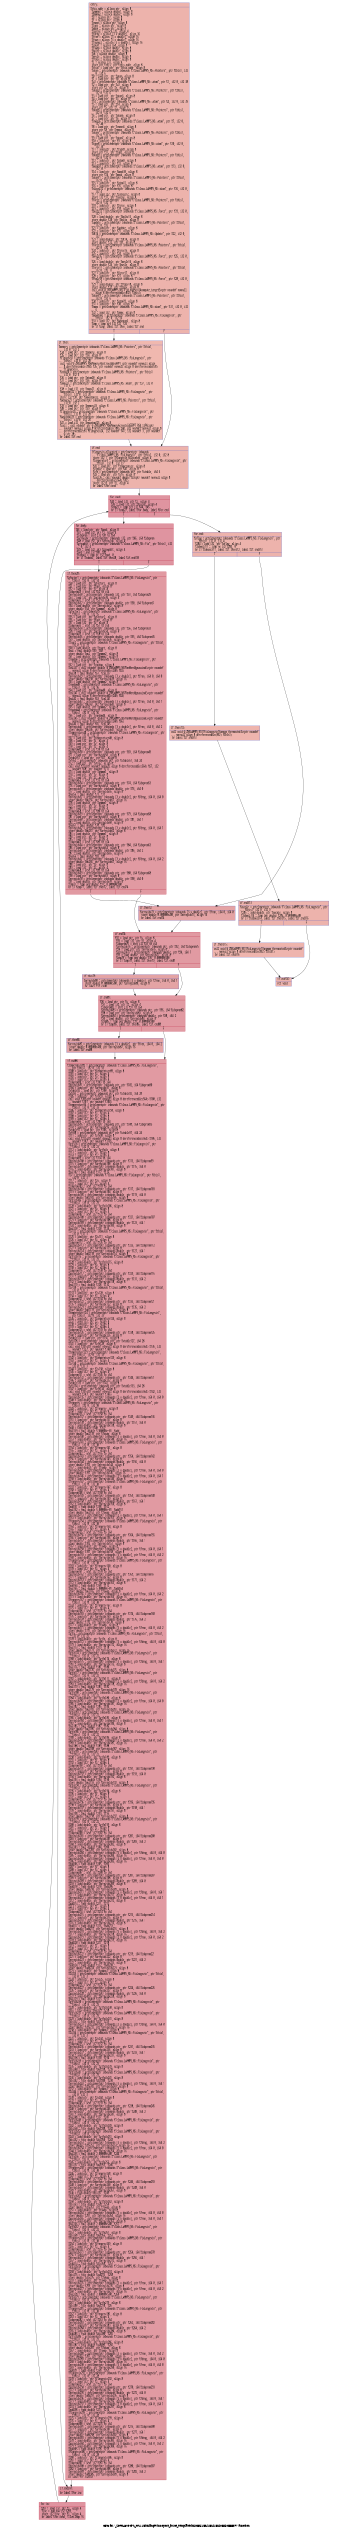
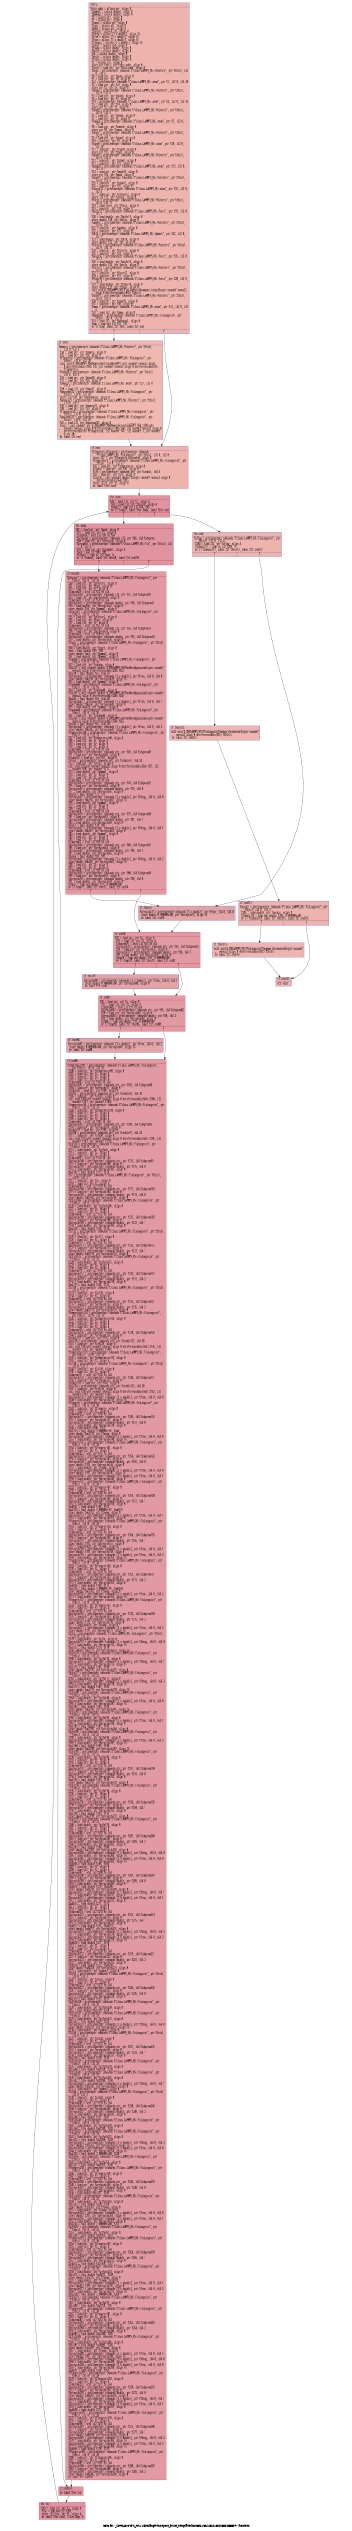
node "entry:": text "%18 = load ptr, ptr %force, align 8" -> "%18 = load store, ptr %force, align 8"
